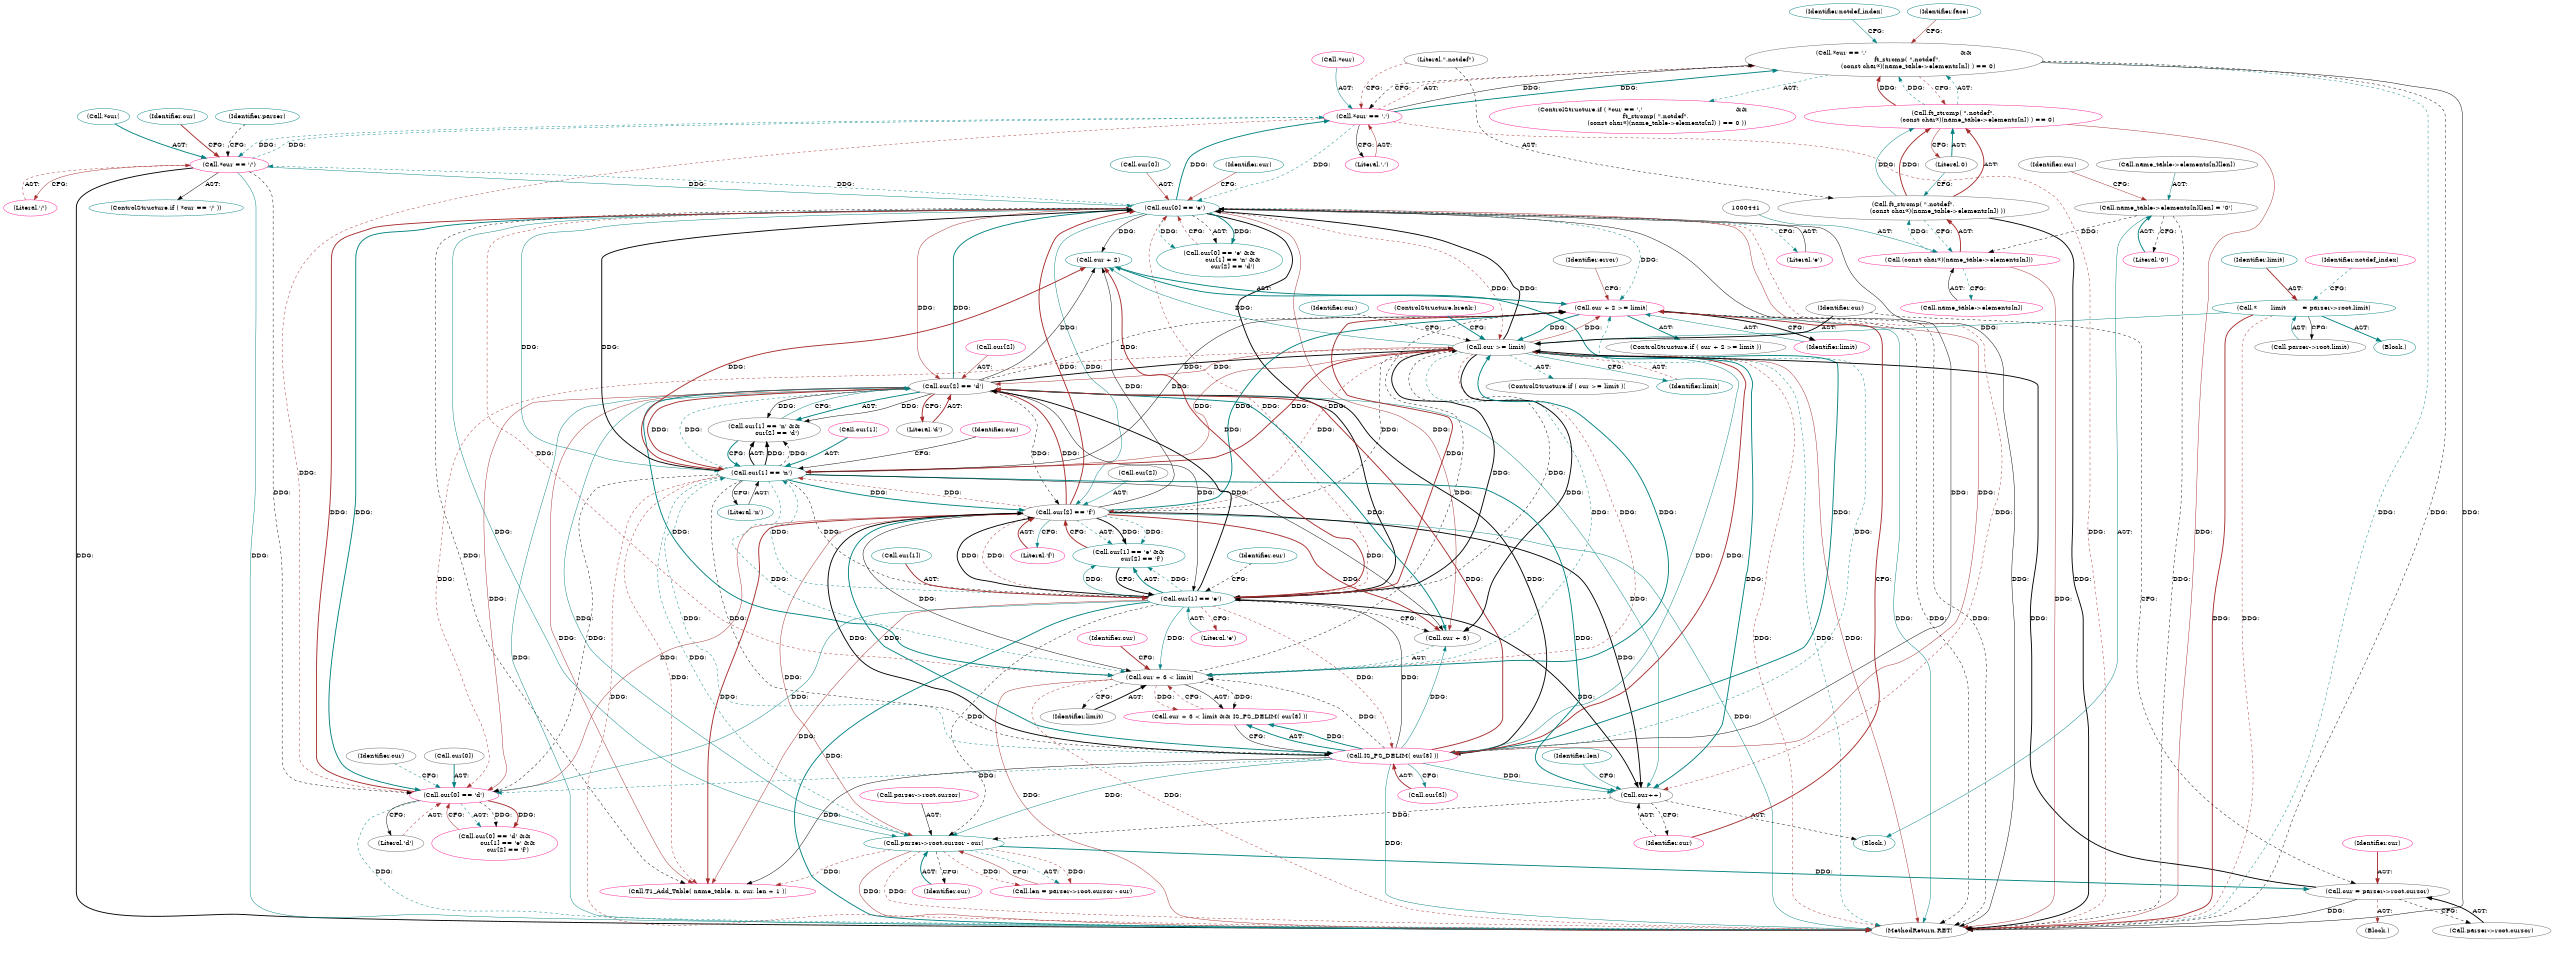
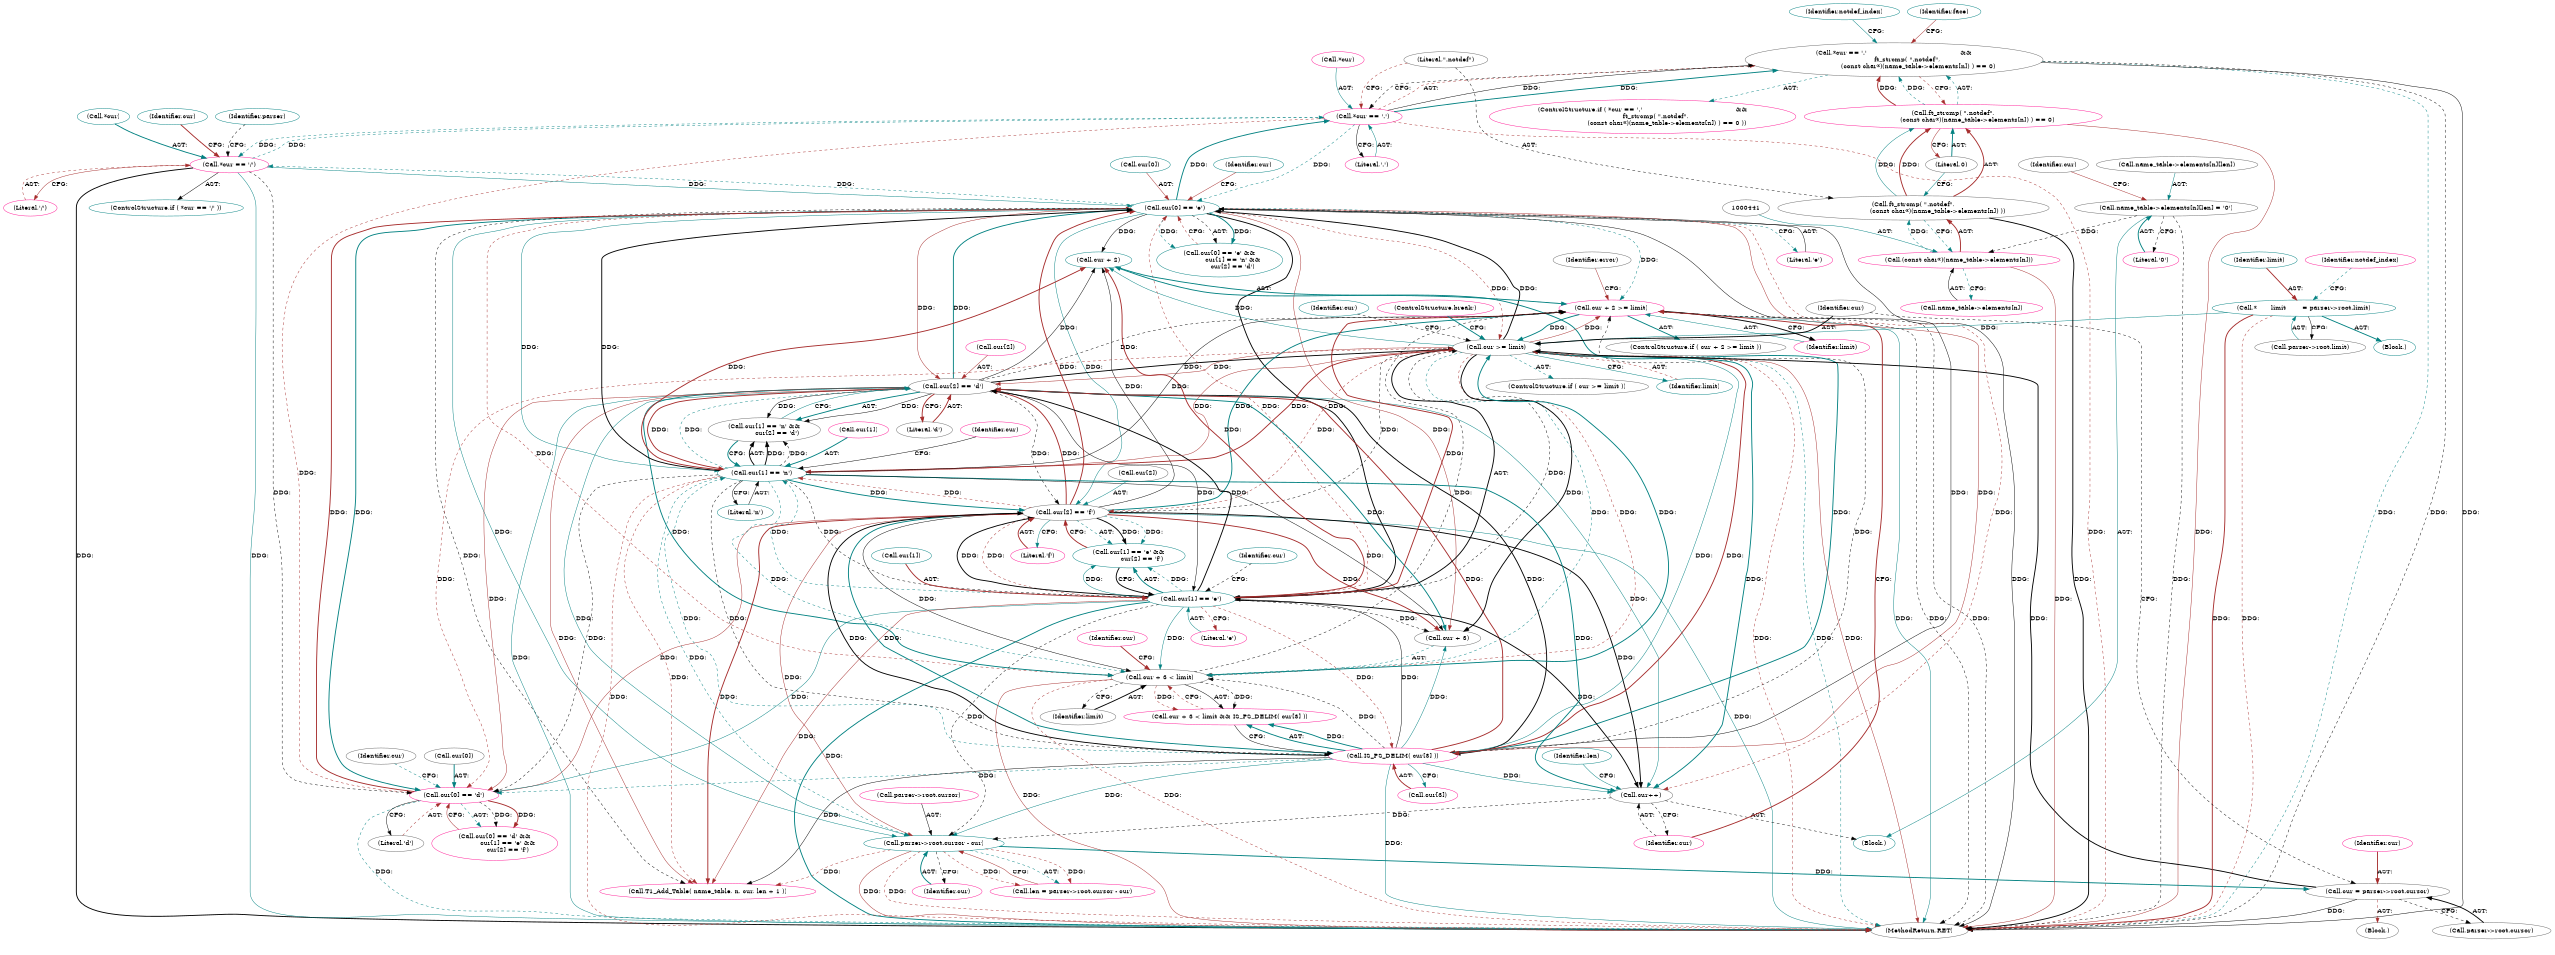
edge "(Literal,'.')" -> "(Call,*cur == '.')": color brown -> teal
edge "(Call,cur >= limit)" -> "(Call,cur[1] == 'e')": label "DDG: " -> "AST: "
edge "(Call,IS_PS_DELIM( cur[3] ))" -> "(Call,cur + 2 >= limit)": color teal -> black
edge "(Call,cur[1] == 'e')" -> "(Call,cur + 3)": label "CFG: " -> "DDG: "
